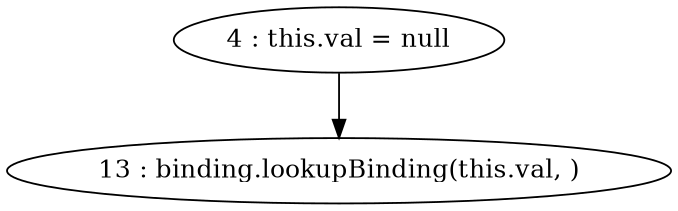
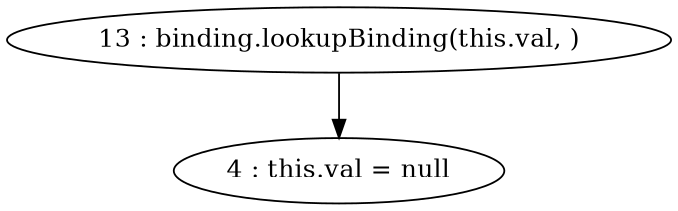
edge "4 : this.val = null" -> "13 : binding.lookupBinding(this.val, )": reversed
